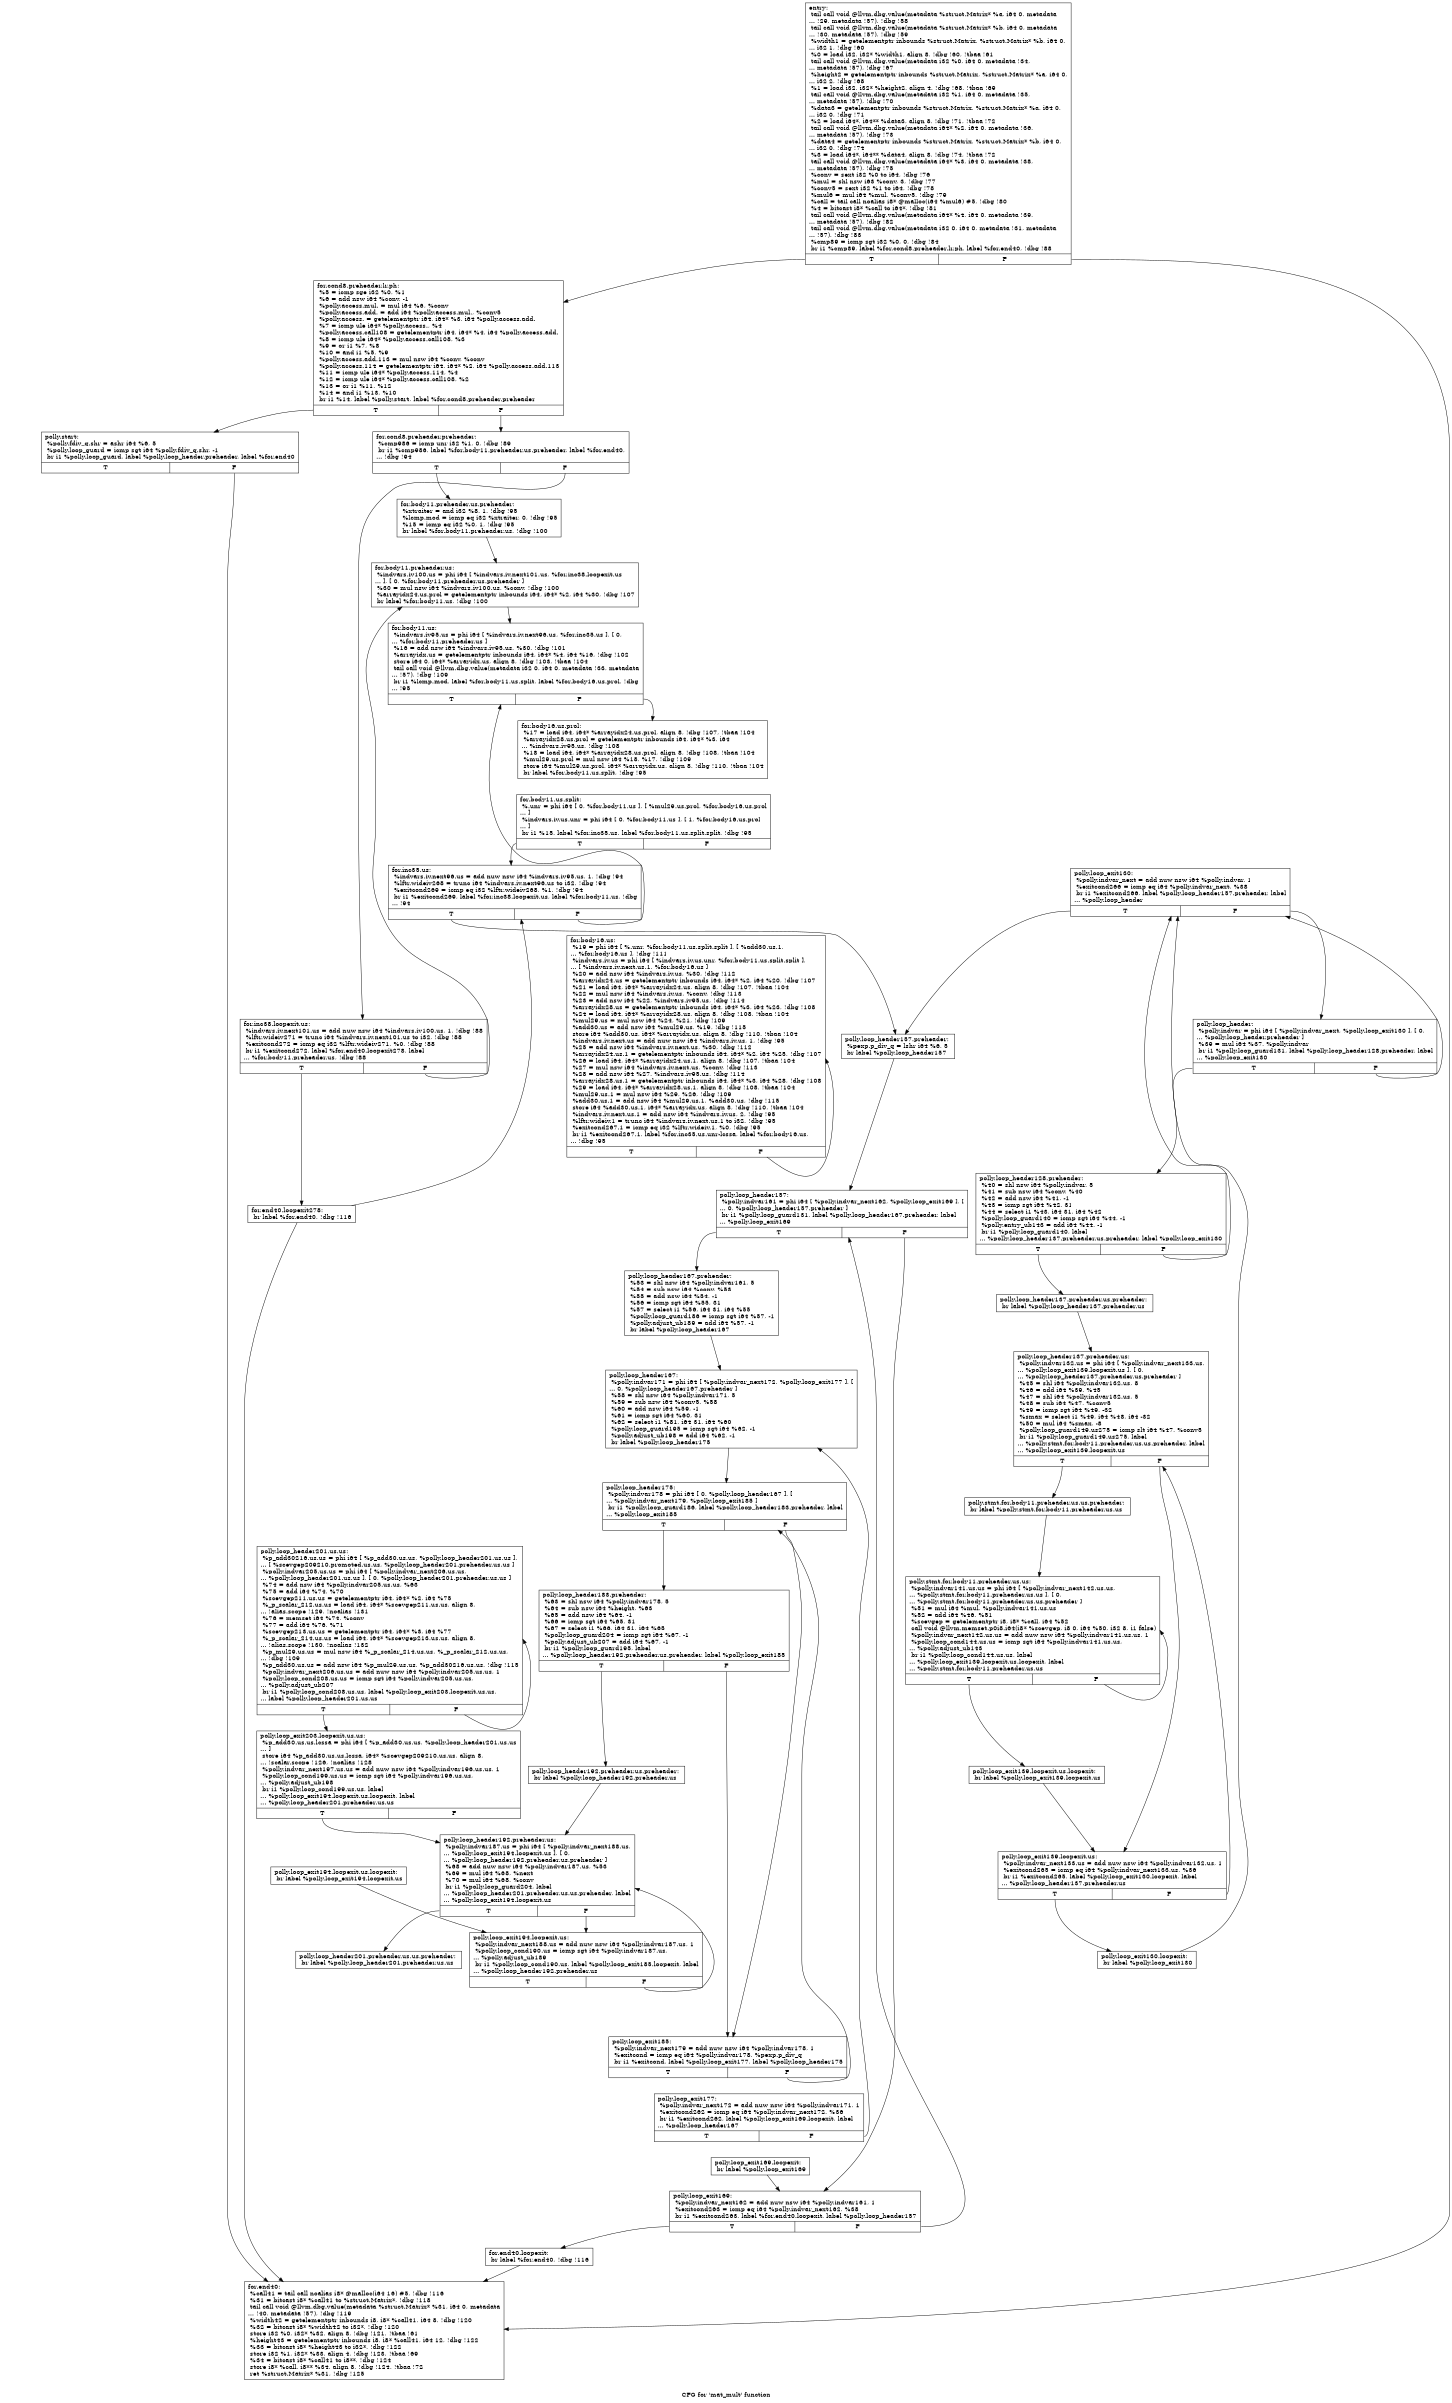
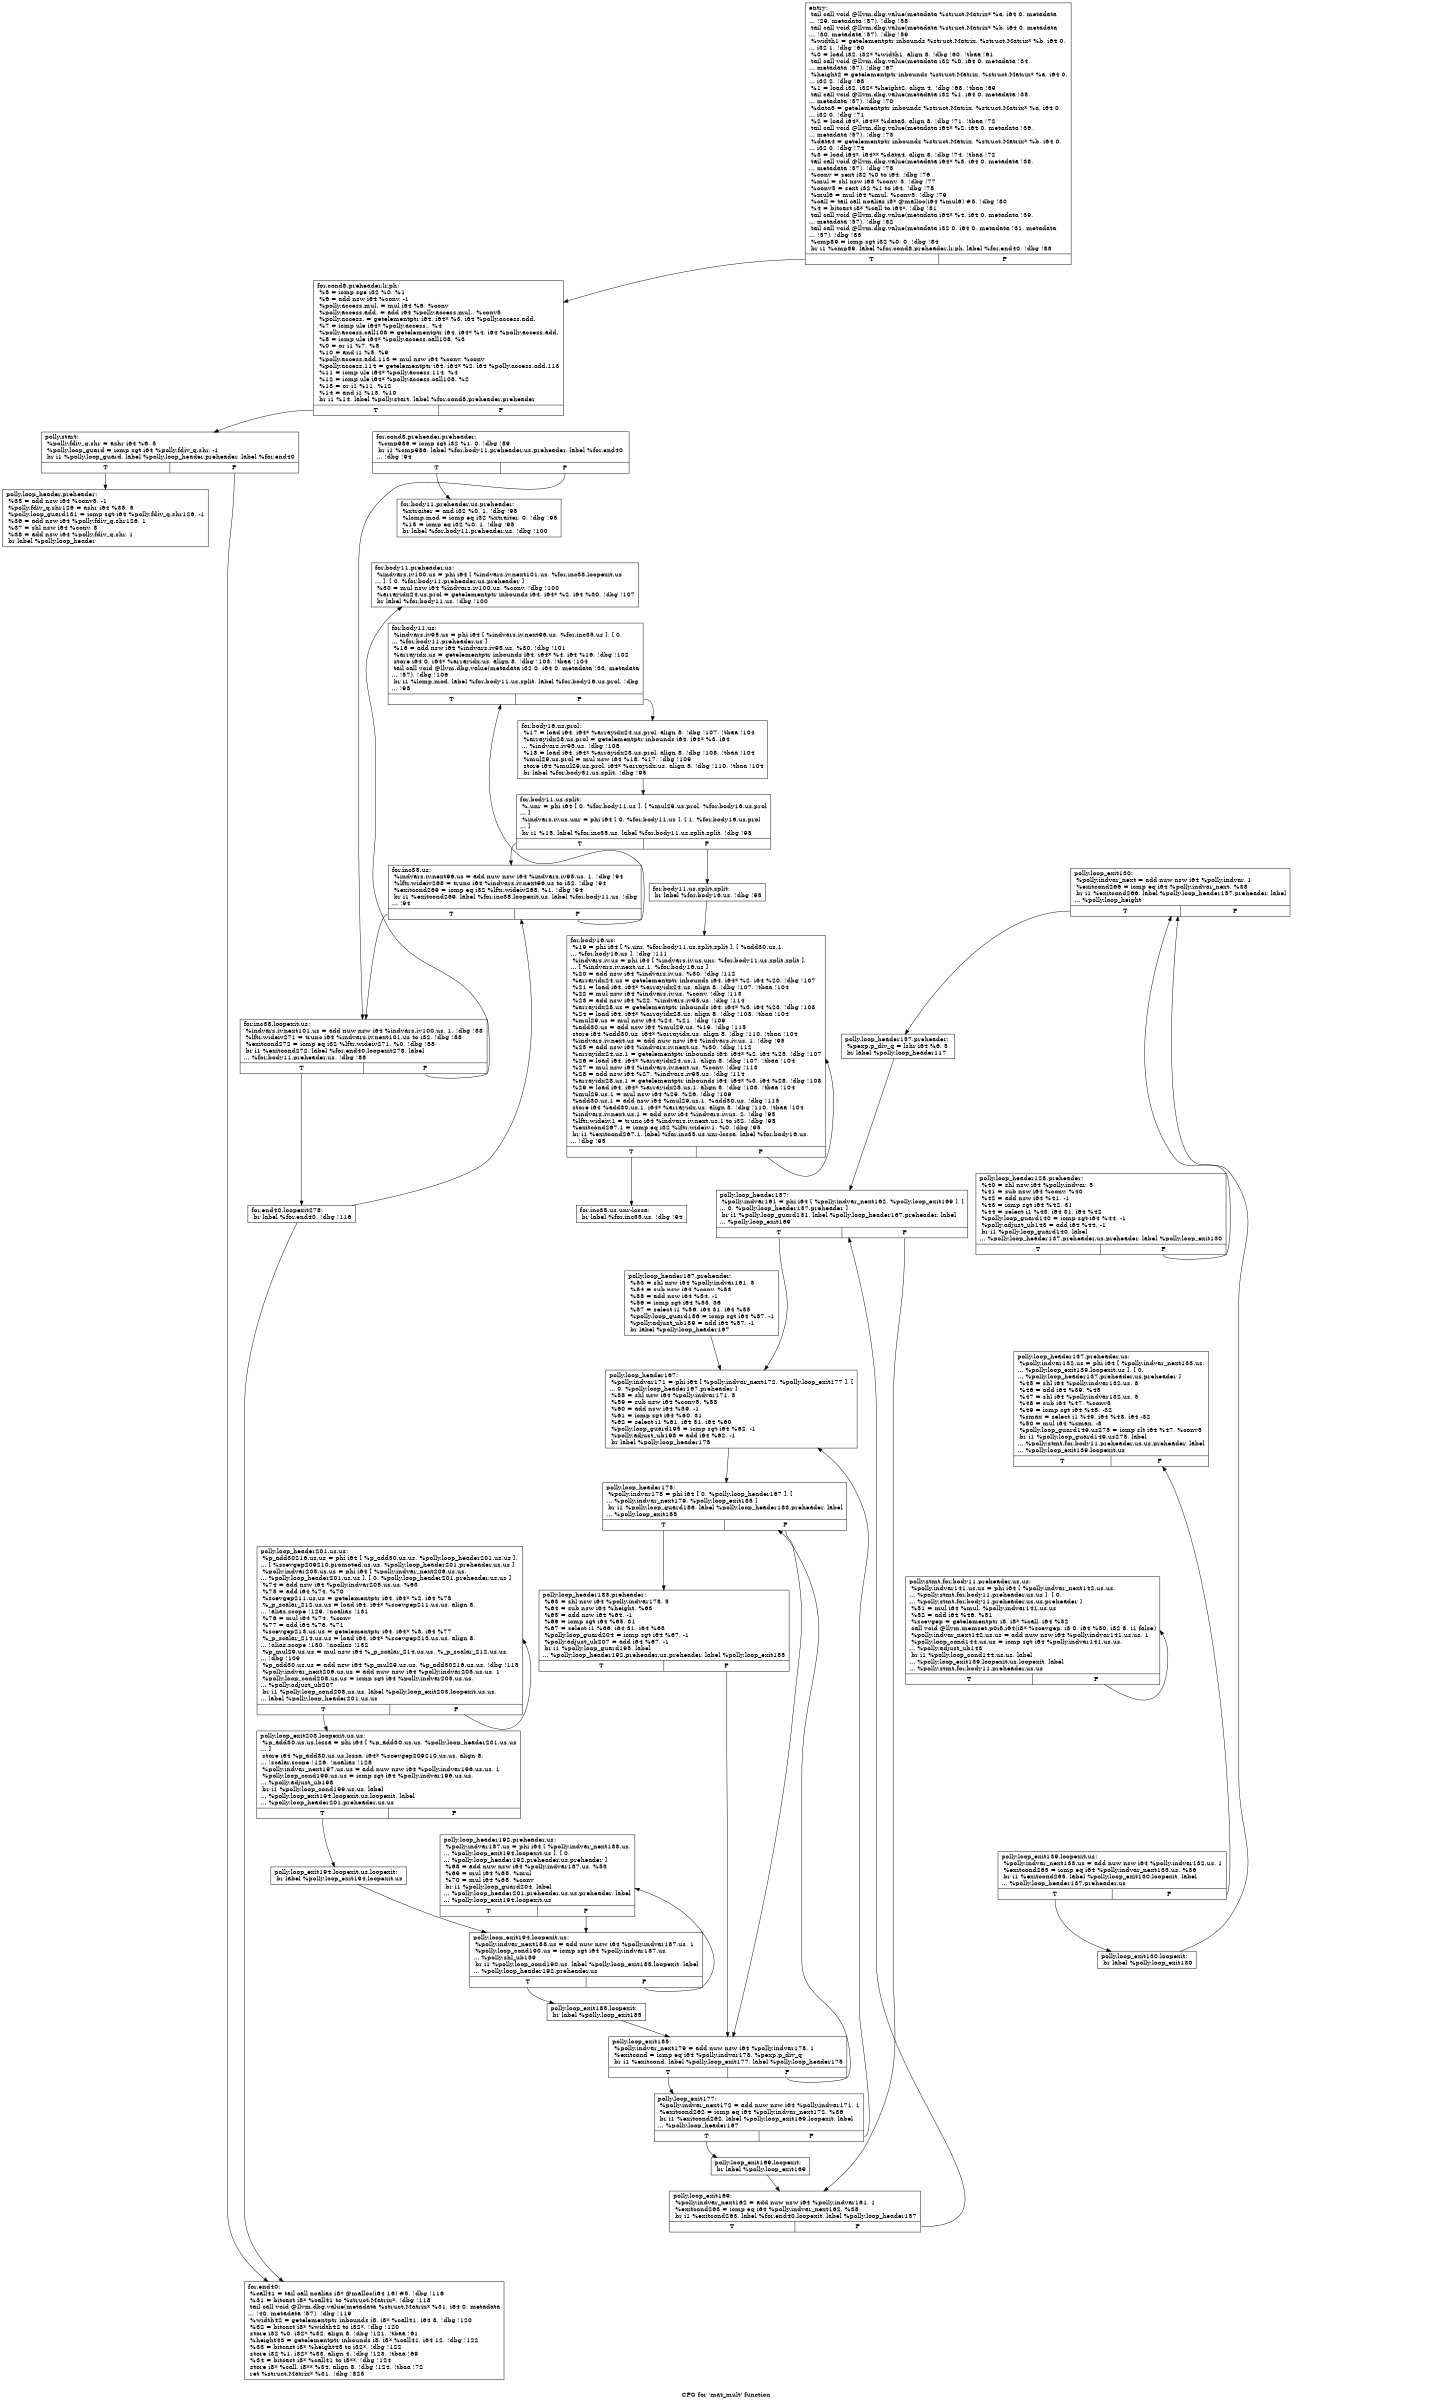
node "for.cond8.preheader.lr.ph:": text "%9 = or i1 %7, %8" -> "%0 = or i1 %7, %8"
edge "for.cond8.preheader.lr.ph:" -> "for.cond8.preheader.preheader:": removed
node "for.cond8.preheader.preheader:": text "%cmp986 = icmp unr i32 %1, 0, !dbg !89" -> "%cmp986 = icmp sgt i32 %1, 0, !dbg !89"
node "for.body11.preheader.us.preheader:": text "%xtraiter = and i32 %8, 1, !dbg !95" -> "%xtraiter = and i32 %0, 1, !dbg !95"
node "polly.loop_header.preheader:": added
edge "for.body11.preheader.us.preheader:" -> "for.body11.preheader.us:": removed
edge "for.body11.preheader.us:" -> "for.body11.us:": removed
node "for.body11.us:": text "... !57), !dbg !109" -> "... !57), !dbg !106"
node "for.body16.us.prol:": text "br label %for.body11.us.split, !dbg !95" -> "br label %for.body51.us.split, !dbg !95"
edge "for.body16.us.prol:" -> "for.body11.us.split:": added
node "for.body11.us.split.split:": added
node "polly.loop_exit130:": text "... %polly.loop_header" -> "... %polly.loop_height"
edge "for.inc35.us:" -> "polly.loop_header157.preheader:": now "for.inc35.us:" -> "for.inc38.loopexit.us:"
node "polly.loop_header:": removed
node "polly.loop_header157.preheader:": text "br label %polly.loop_header157" -> "br label %polly.loop_header117"
node "for.inc35.us.unr-lcssa:": added
node "polly.loop_header128.preheader:": text "%polly.entry_ub143 = add i64 %44, -1" -> "%polly.adjust_ub143 = add i64 %44, -1"
edge "polly.loop_header157:" -> "polly.loop_header167.preheader:": now "polly.loop_header157:" -> "polly.loop_header167:"
node "polly.loop_header167.preheader:": text "%56 = icmp sgt i64 %55, 31" -> "%56 = icmp sgt i64 %55, 36"
node "polly.loop_header137.preheader.us.preheader:": removed
node "polly.loop_header137.preheader.us:": text "%49 = icmp sgt i64 %49, -32" -> "%49 = icmp sgt i64 %48, -32"
node "polly.loop_header167:": text "%62 = select i1 %81, i64 31, i64 %60" -> "%62 = select i1 %61, i64 31, i64 %60"
node "polly.stmt.for.body11.preheader.us.us.preheader:": removed
edge "entry:" -> "for.end40:": removed
node "polly.loop_header201.us.us:": text "%76 = memset i64 %74, %conv" -> "%76 = mul i64 %74, %conv"
edge "polly.loop_header137.preheader.us:" -> "polly.loop_exit139.loopexit.us:": removed
node "polly.loop_header192.preheader.us.preheader:": removed
node "polly.loop_exit139.loopexit.us.loopexit:": removed
edge "polly.loop_exit203.loopexit.us.us:" -> "polly.loop_header192.preheader.us:": now "polly.loop_exit203.loopexit.us.us:" -> "polly.loop_exit194.loopexit.us.loopexit:"
node "polly.loop_header192.preheader.us:": text "%69 = mul i64 %68, %next" -> "%69 = mul i64 %68, %mul"
node "polly.loop_exit194.loopexit.us:": text "... %polly.adjust_ub189" -> "... %polly.shl_ub189"
node "polly.loop_header201.preheader.us.us.preheader:": removed
node "polly.loop_exit185.loopexit:": added
edge "polly.loop_exit185:" -> "polly.loop_exit177:": added
edge "polly.loop_exit177:" -> "polly.loop_exit169.loopexit:": added
node "for.end40.loopexit:": removed
node "for.end40:": text "ret %struct.Matrix* %31, !dbg !125" -> "ret %struct.Matrix* %31, !dbg !825"
